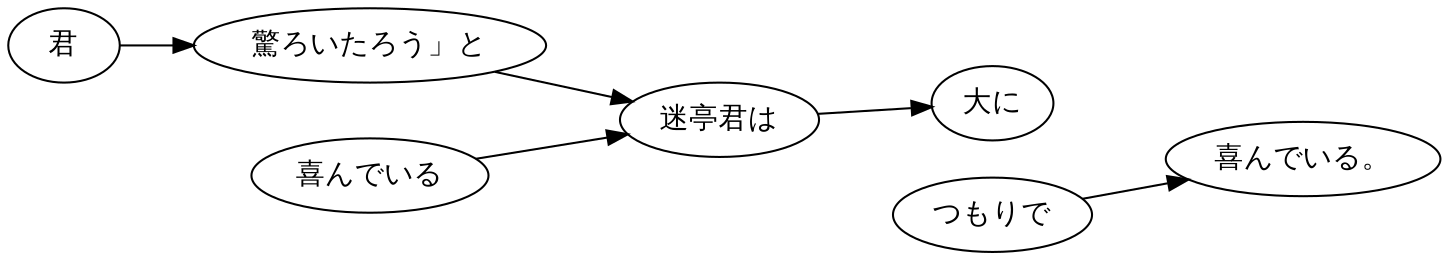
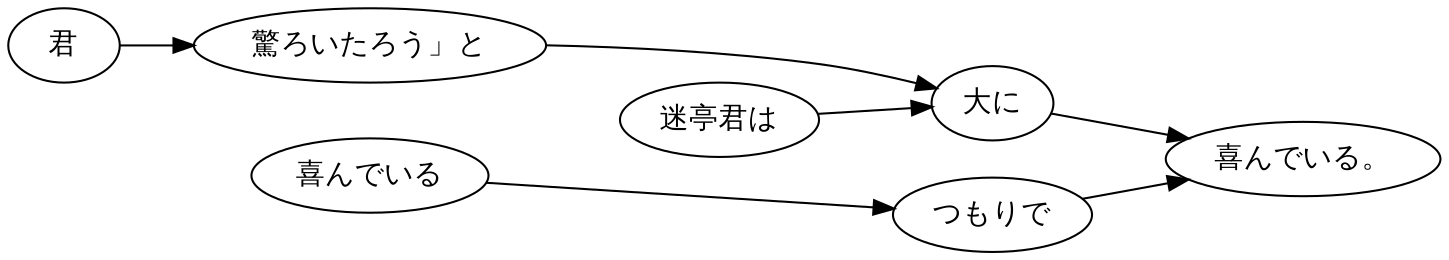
edge "驚ろいたろう」と" -> "迷亭君は": now "驚ろいたろう」と" -> "大に"
edge "大に" -> "喜んでいる。": added
edge "喜んでいる" -> "迷亭君は": now "喜んでいる" -> "つもりで"
